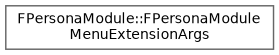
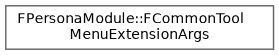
node "FPersonaModule::FPersonaModule MenuExtensionArgs": label "FPersonaModule::FPersonaModule MenuExtensionArgs" -> "FPersonaModule::FCommonTool MenuExtensionArgs"
